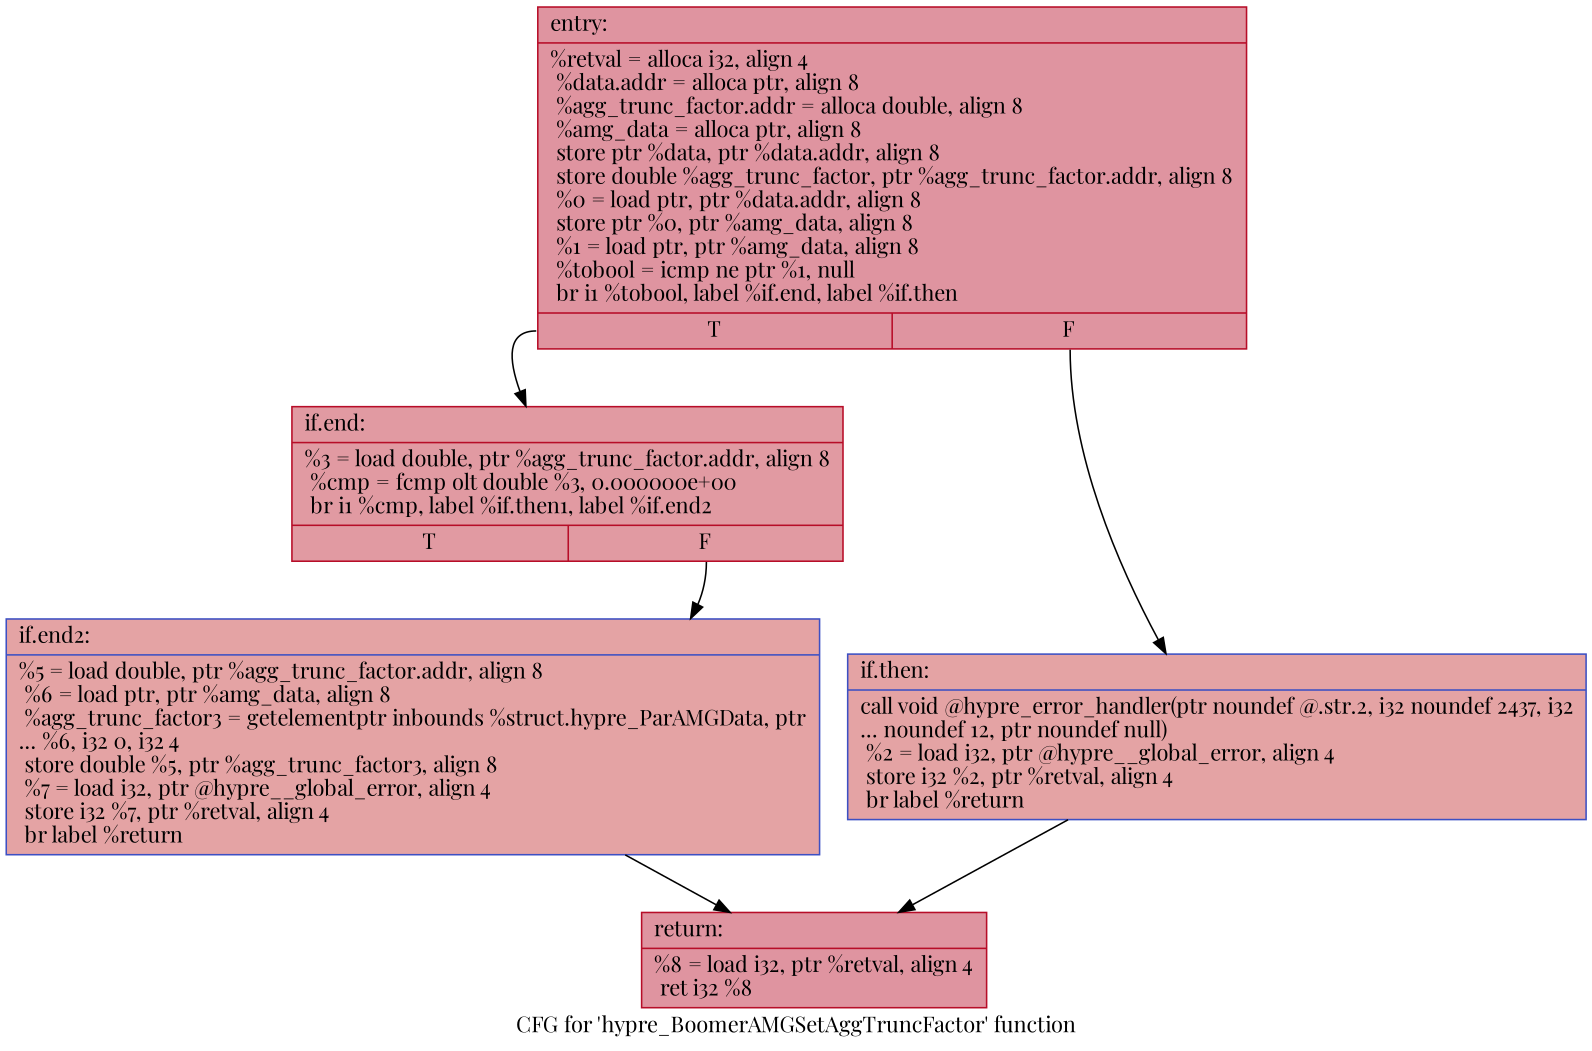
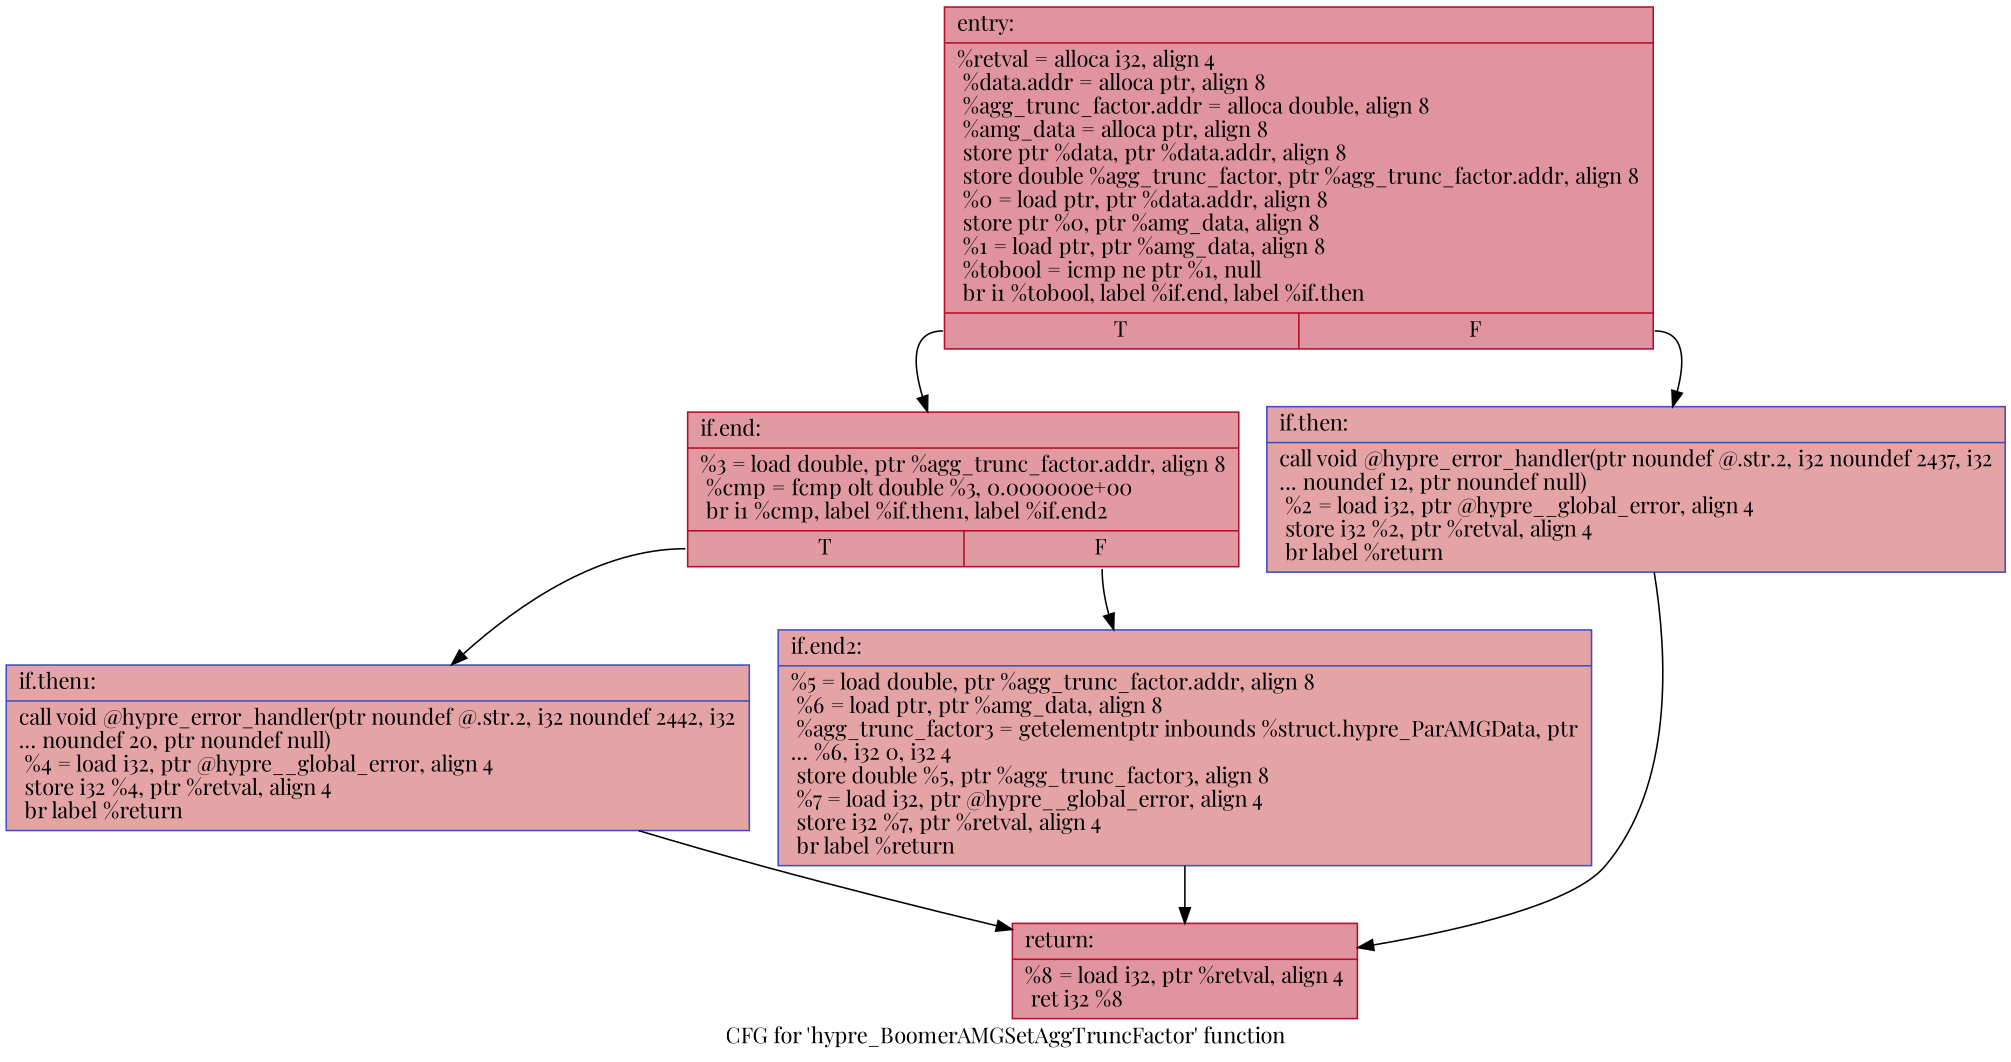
node "if.then1:": added
